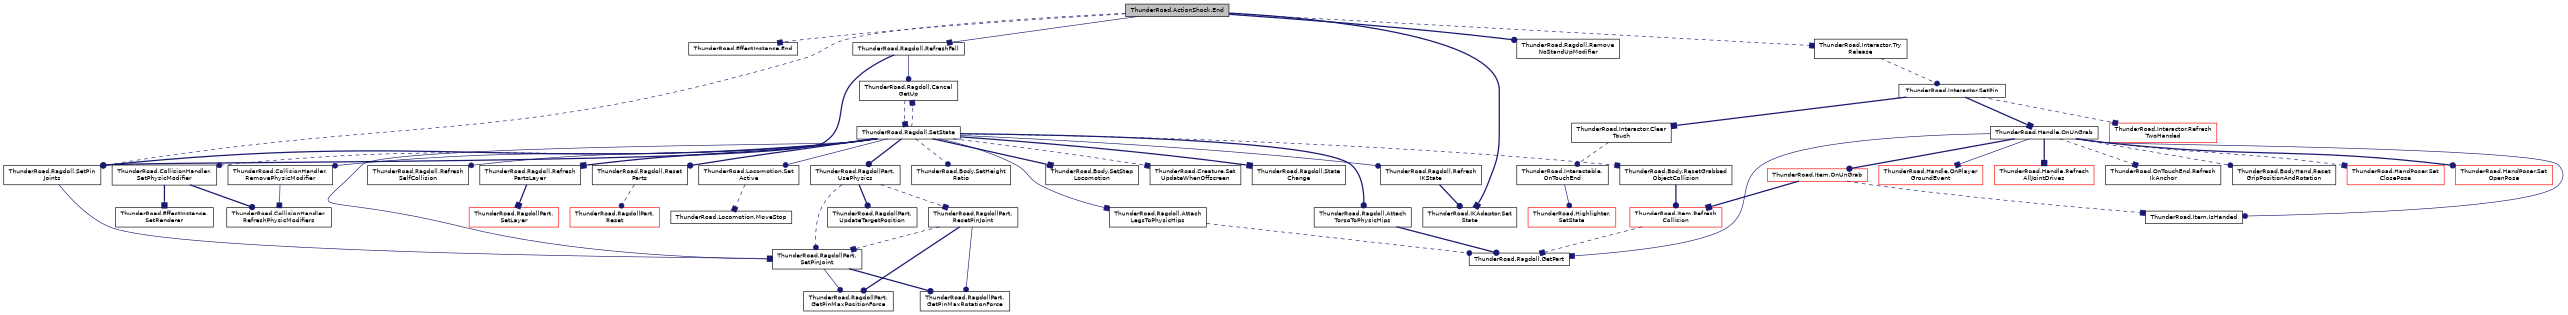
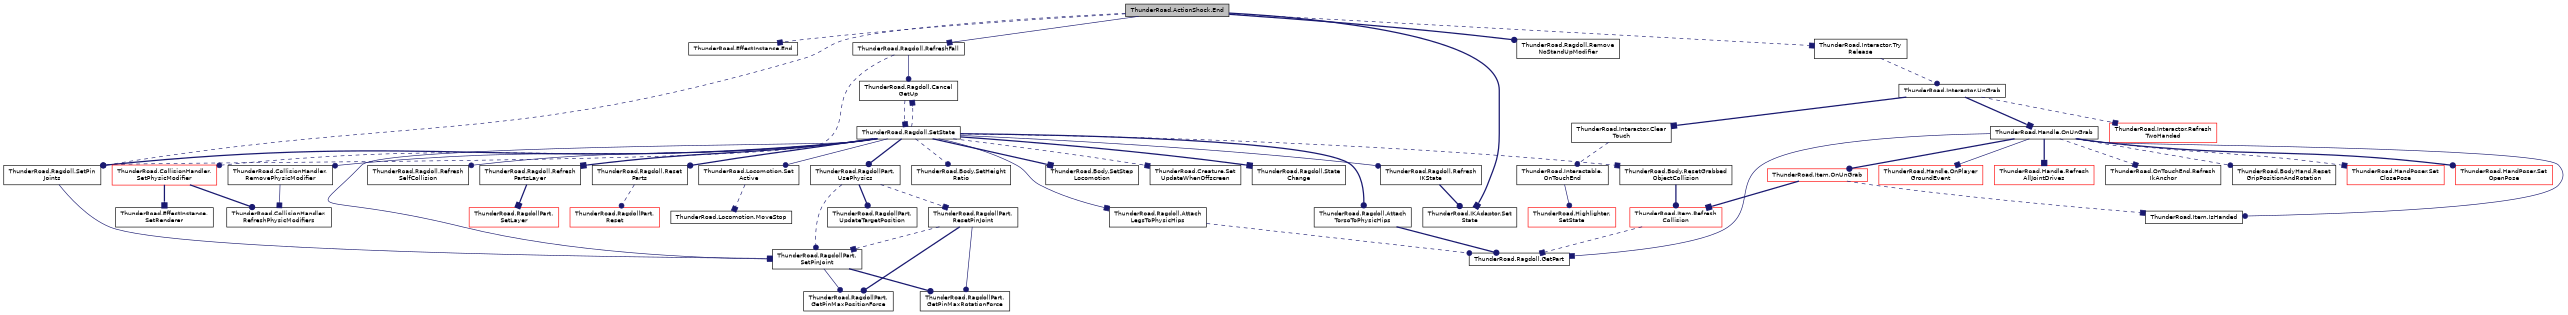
node "ThunderRoad.Interactor.SetPin": label "ThunderRoad.Interactor.SetPin" -> "ThunderRoad.Interactor.UnGrab"
edge "ThunderRoad.Ragdoll.RefreshFall" -> "ThunderRoad.Ragdoll.SetPin Joints": style bold -> dashed
node "ThunderRoad.CollisionHandler. SetPhysicModifier": color black -> red
